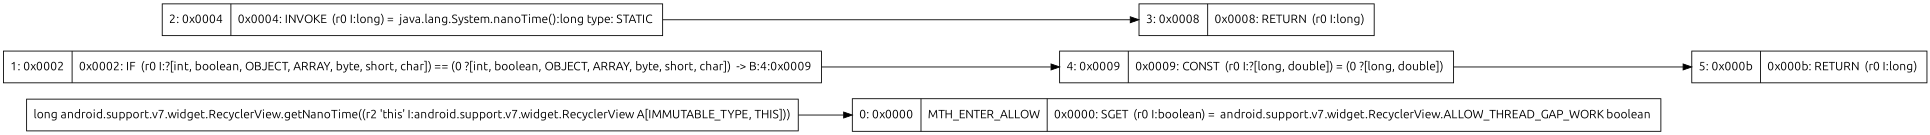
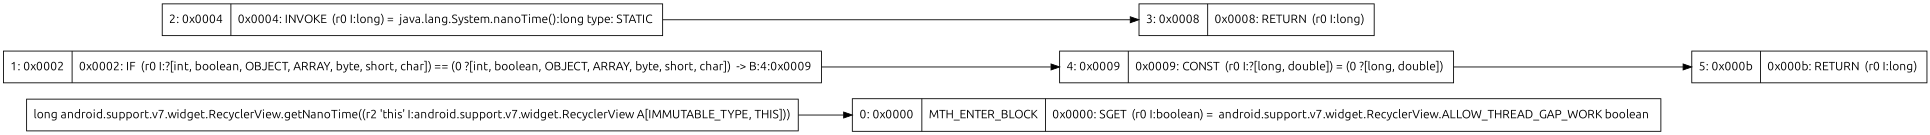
node "0: 0x0000": text "MTH_ENTER_ALLOW" -> "MTH_ENTER_BLOCK"
